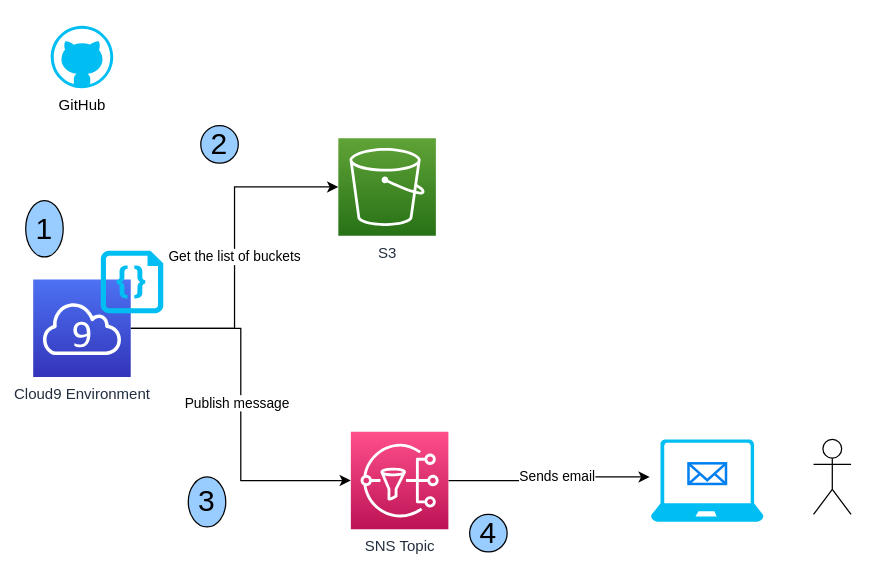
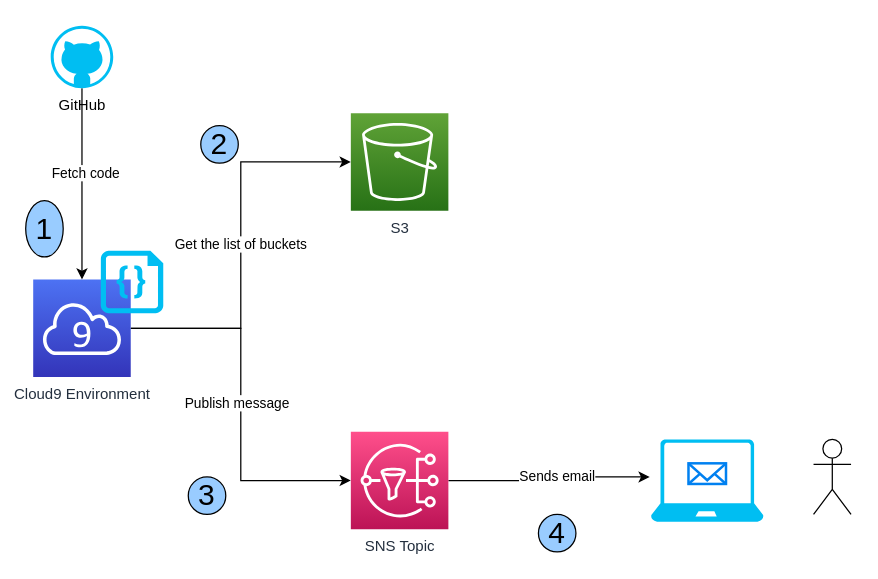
edge "GitHub" -> "Cloud9 Environment": added, label "Fetch code"
node "S3": moved (387, 187) -> (399, 162)
node "3": size 38x50 -> 38x38
node "4": moved (488, 533) -> (557, 533)
